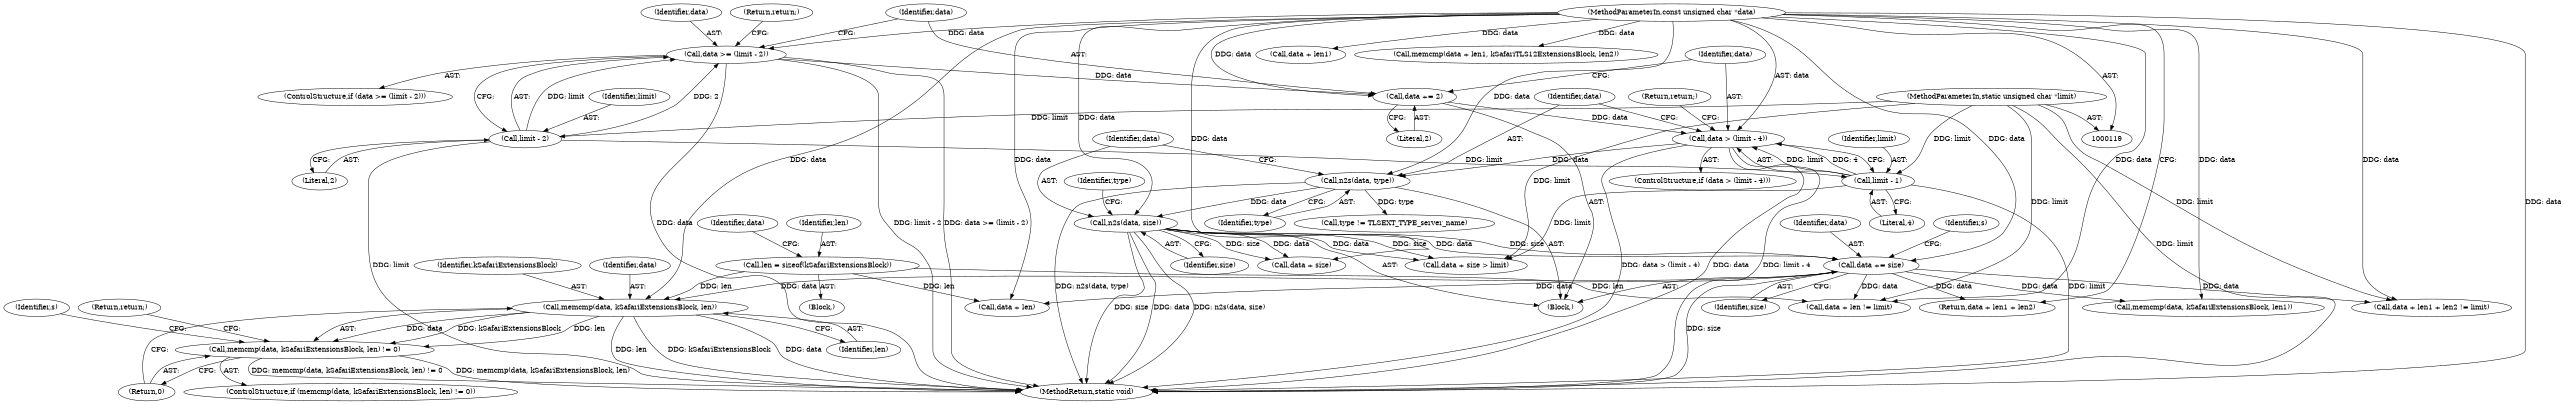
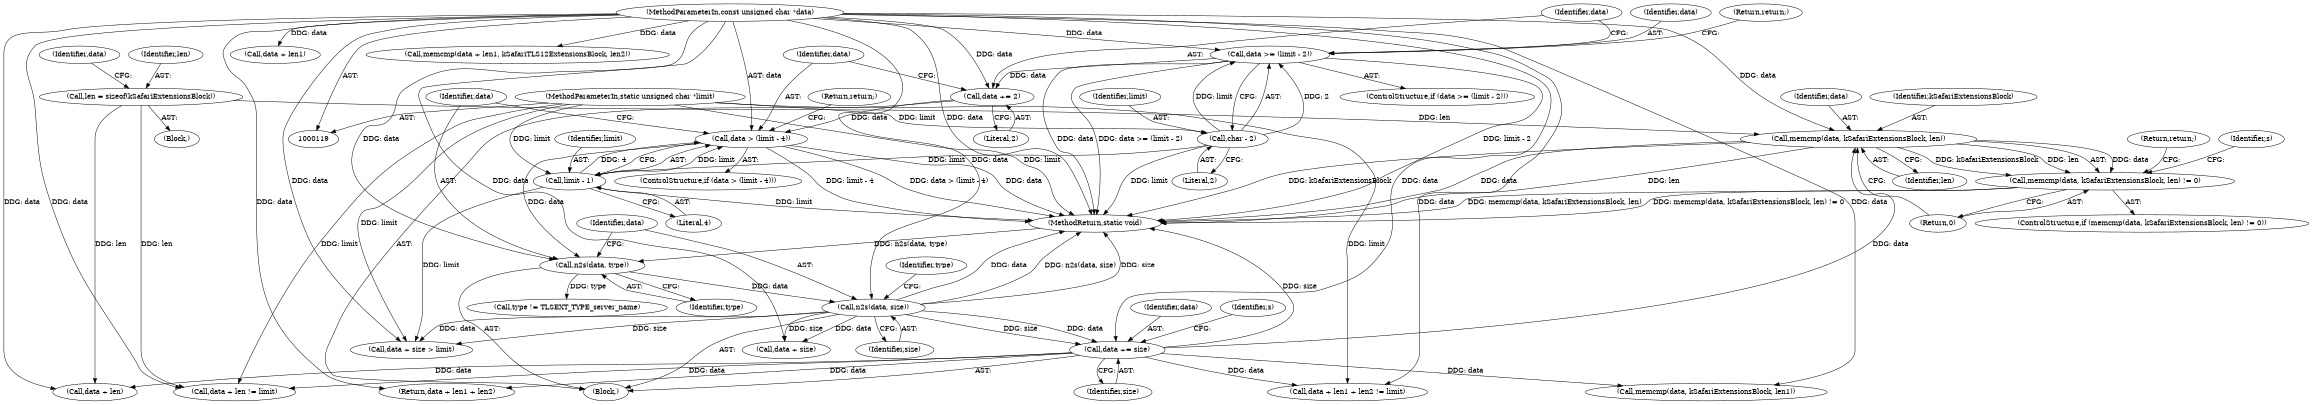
edge "(MethodParameterIn,const unsigned char *data)" -> "(Call,data + size > limit)": added, label "DDG: data"
node "(Call,limit - 2)": label "(Call,limit - 2)" -> "(Call,char - 2)"
edge "(MethodParameterIn,const unsigned char *data)" -> "(Return,data + len1 + len2)": label "CFG: " -> "DDG: data"
edge "(Call,n2s(data, type))" -> "(MethodReturn,static void)": reversed
